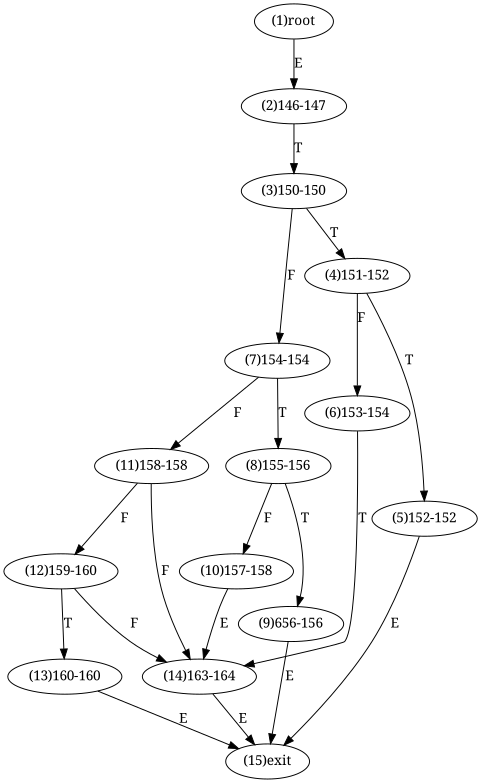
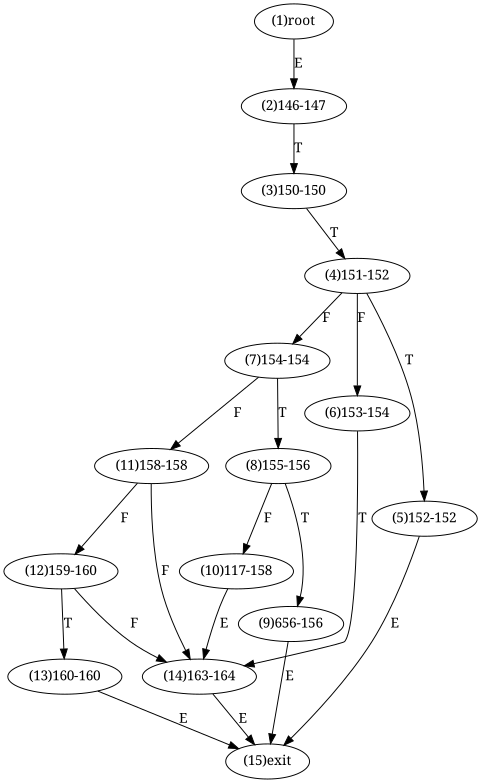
edge "(3)150-150" -> "(7)154-154": now "(4)151-152" -> "(7)154-154"
node "(10)157-158": label "(10)157-158" -> "(10)117-158"
